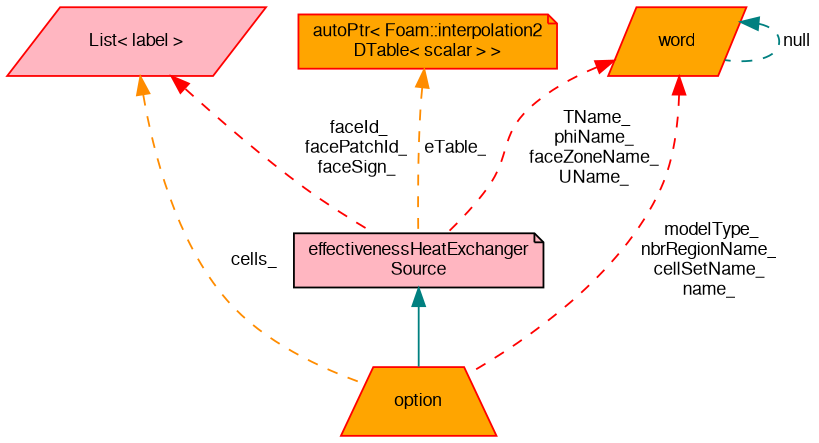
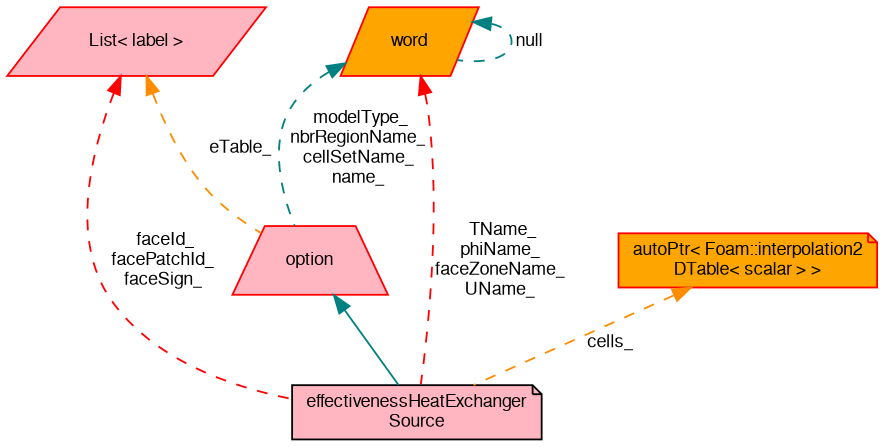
edge "effectivenessHeatExchanger Source" -> "autoPtr< Foam::interpolation2 DTable< scalar > >": label " eTable_" -> " cells_"
edge "option" -> "List< label >": label " cells_" -> " eTable_"
edge "option" -> "word": color red -> teal
edge "option" -> "effectivenessHeatExchanger Source": reversed
node "option": fillcolor orange -> lightpink
